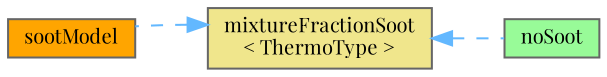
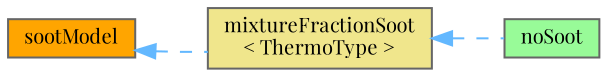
edge "sootModel" -> "mixtureFractionSoot < ThermoType >": reversed
